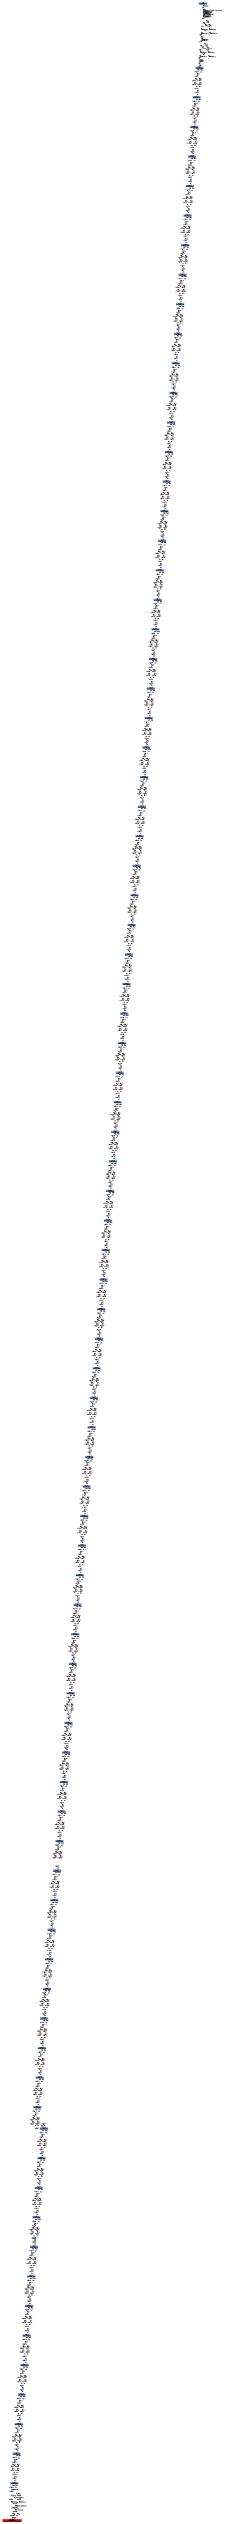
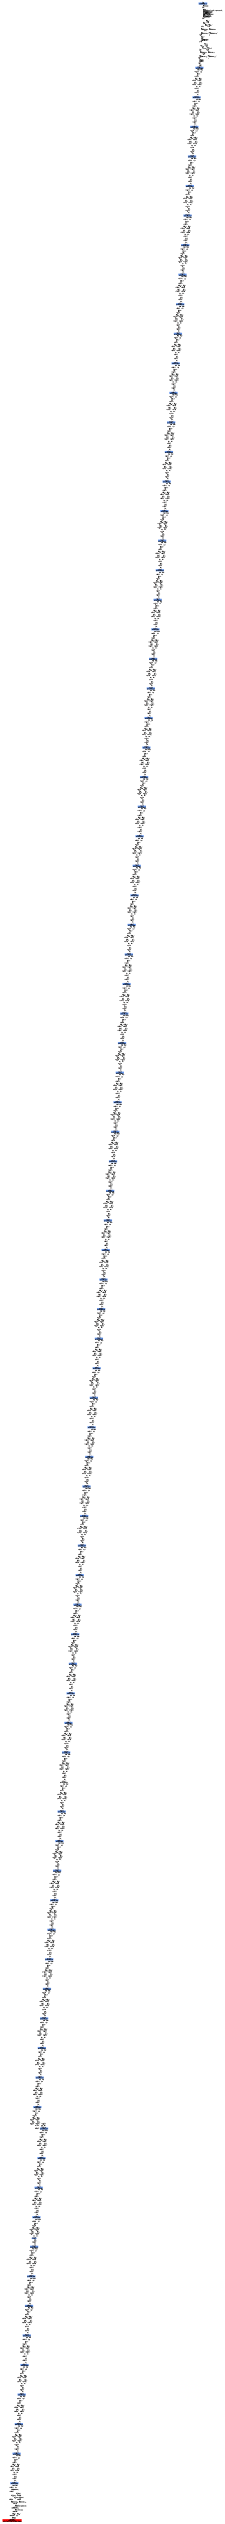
node "102997 @ N44 main AbstractionState: ABS6925": fillcolor cornflowerblue -> white
node "103084 @ N49 main": added
